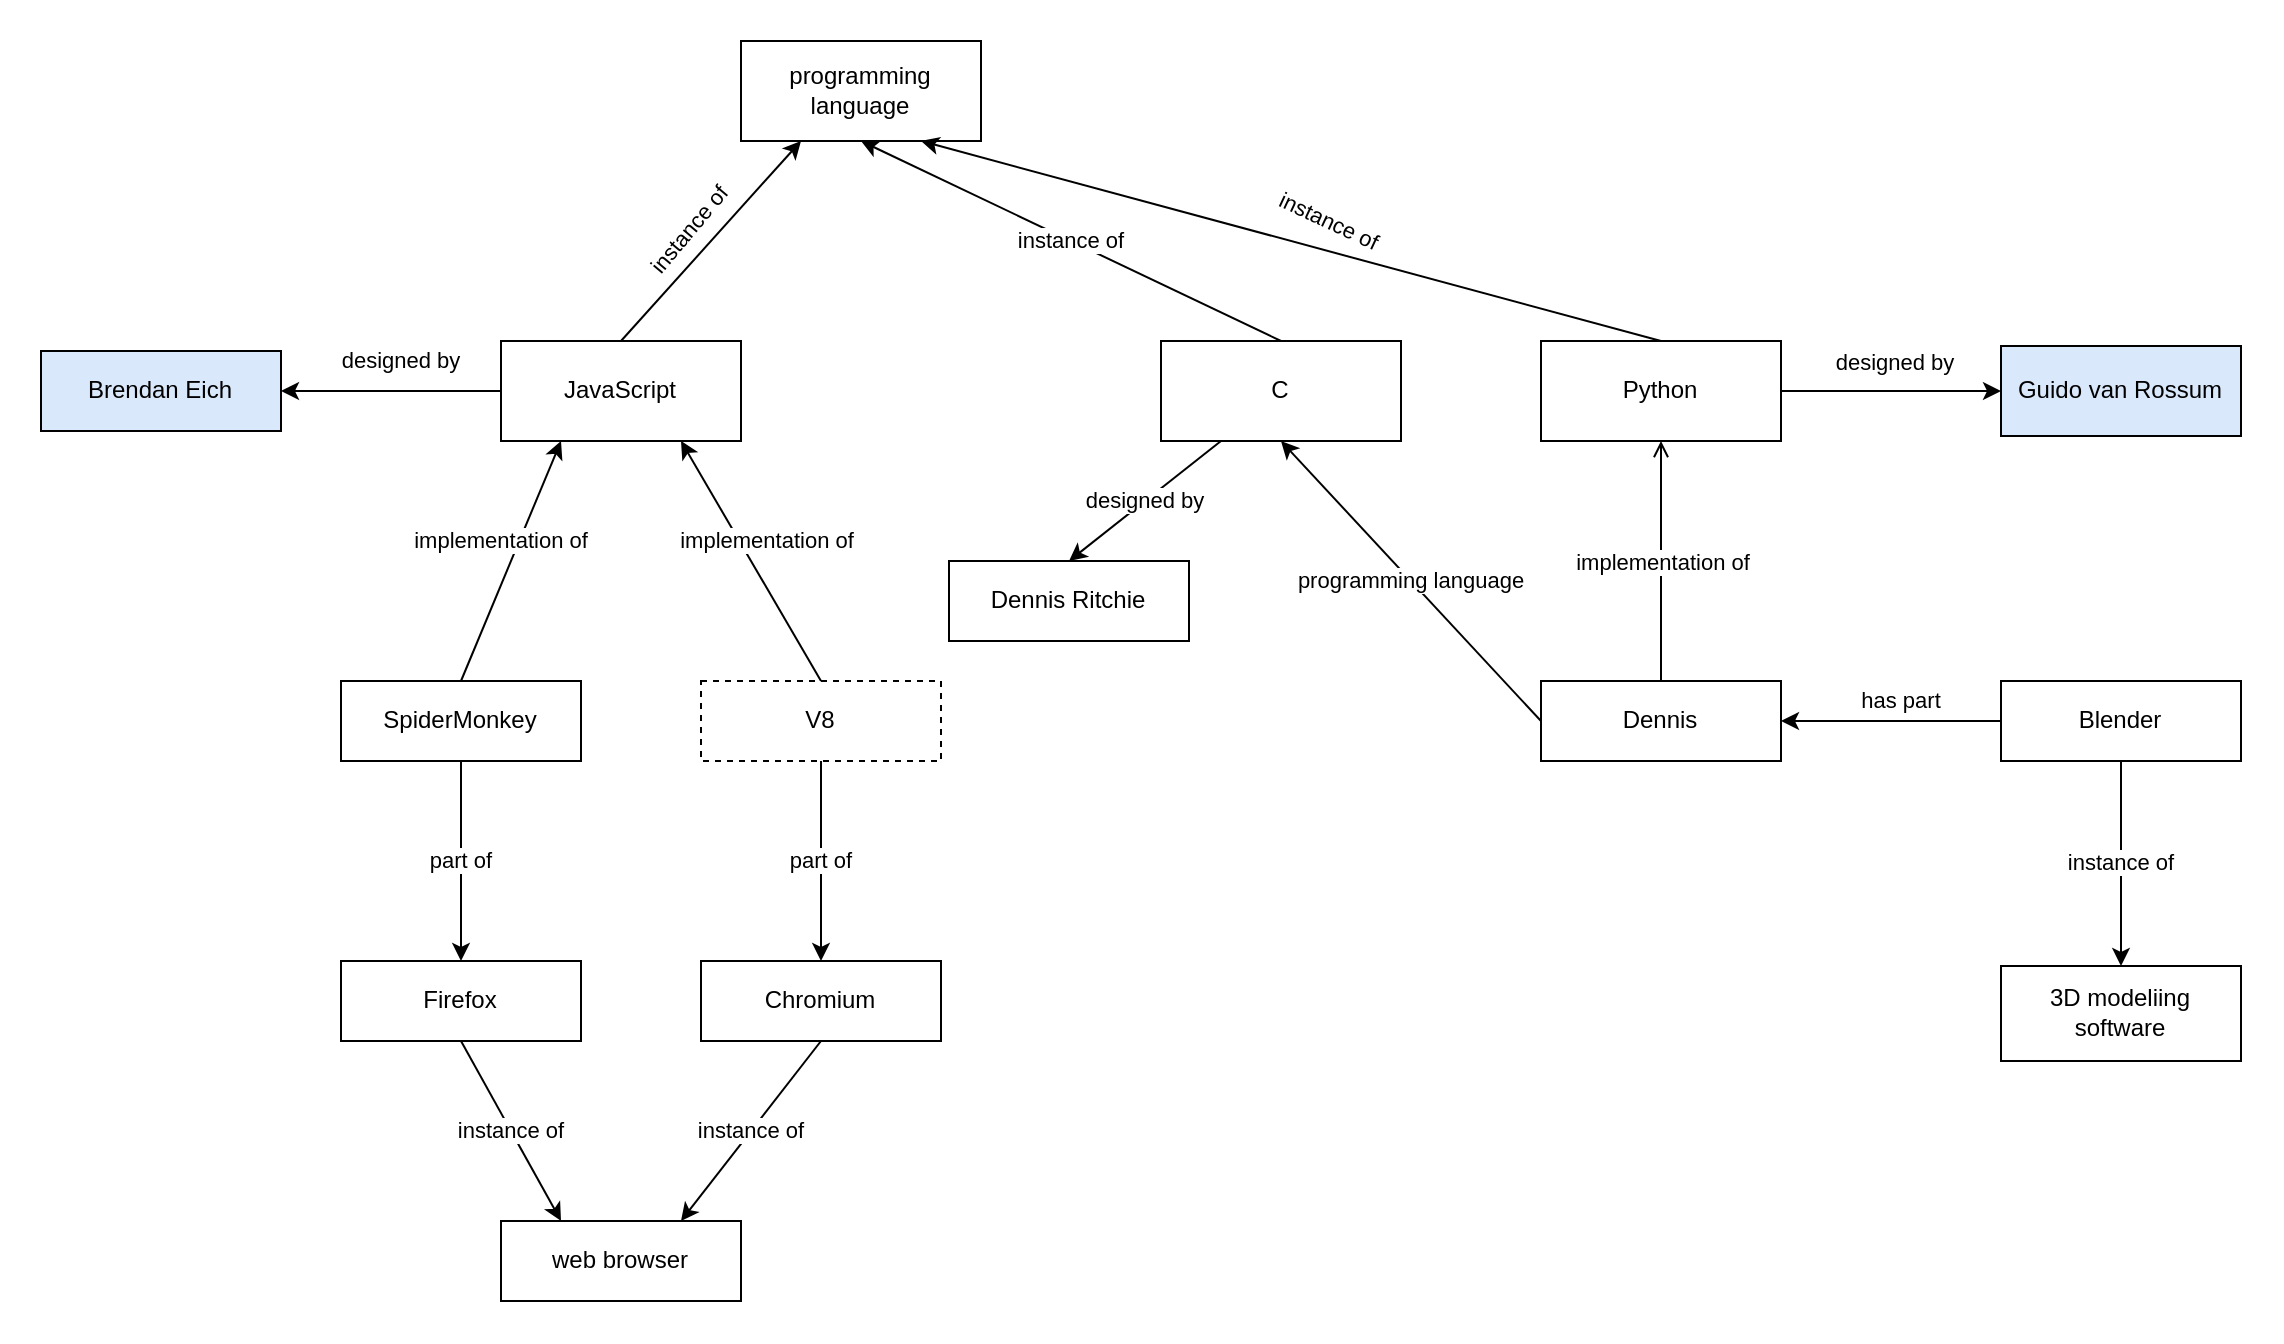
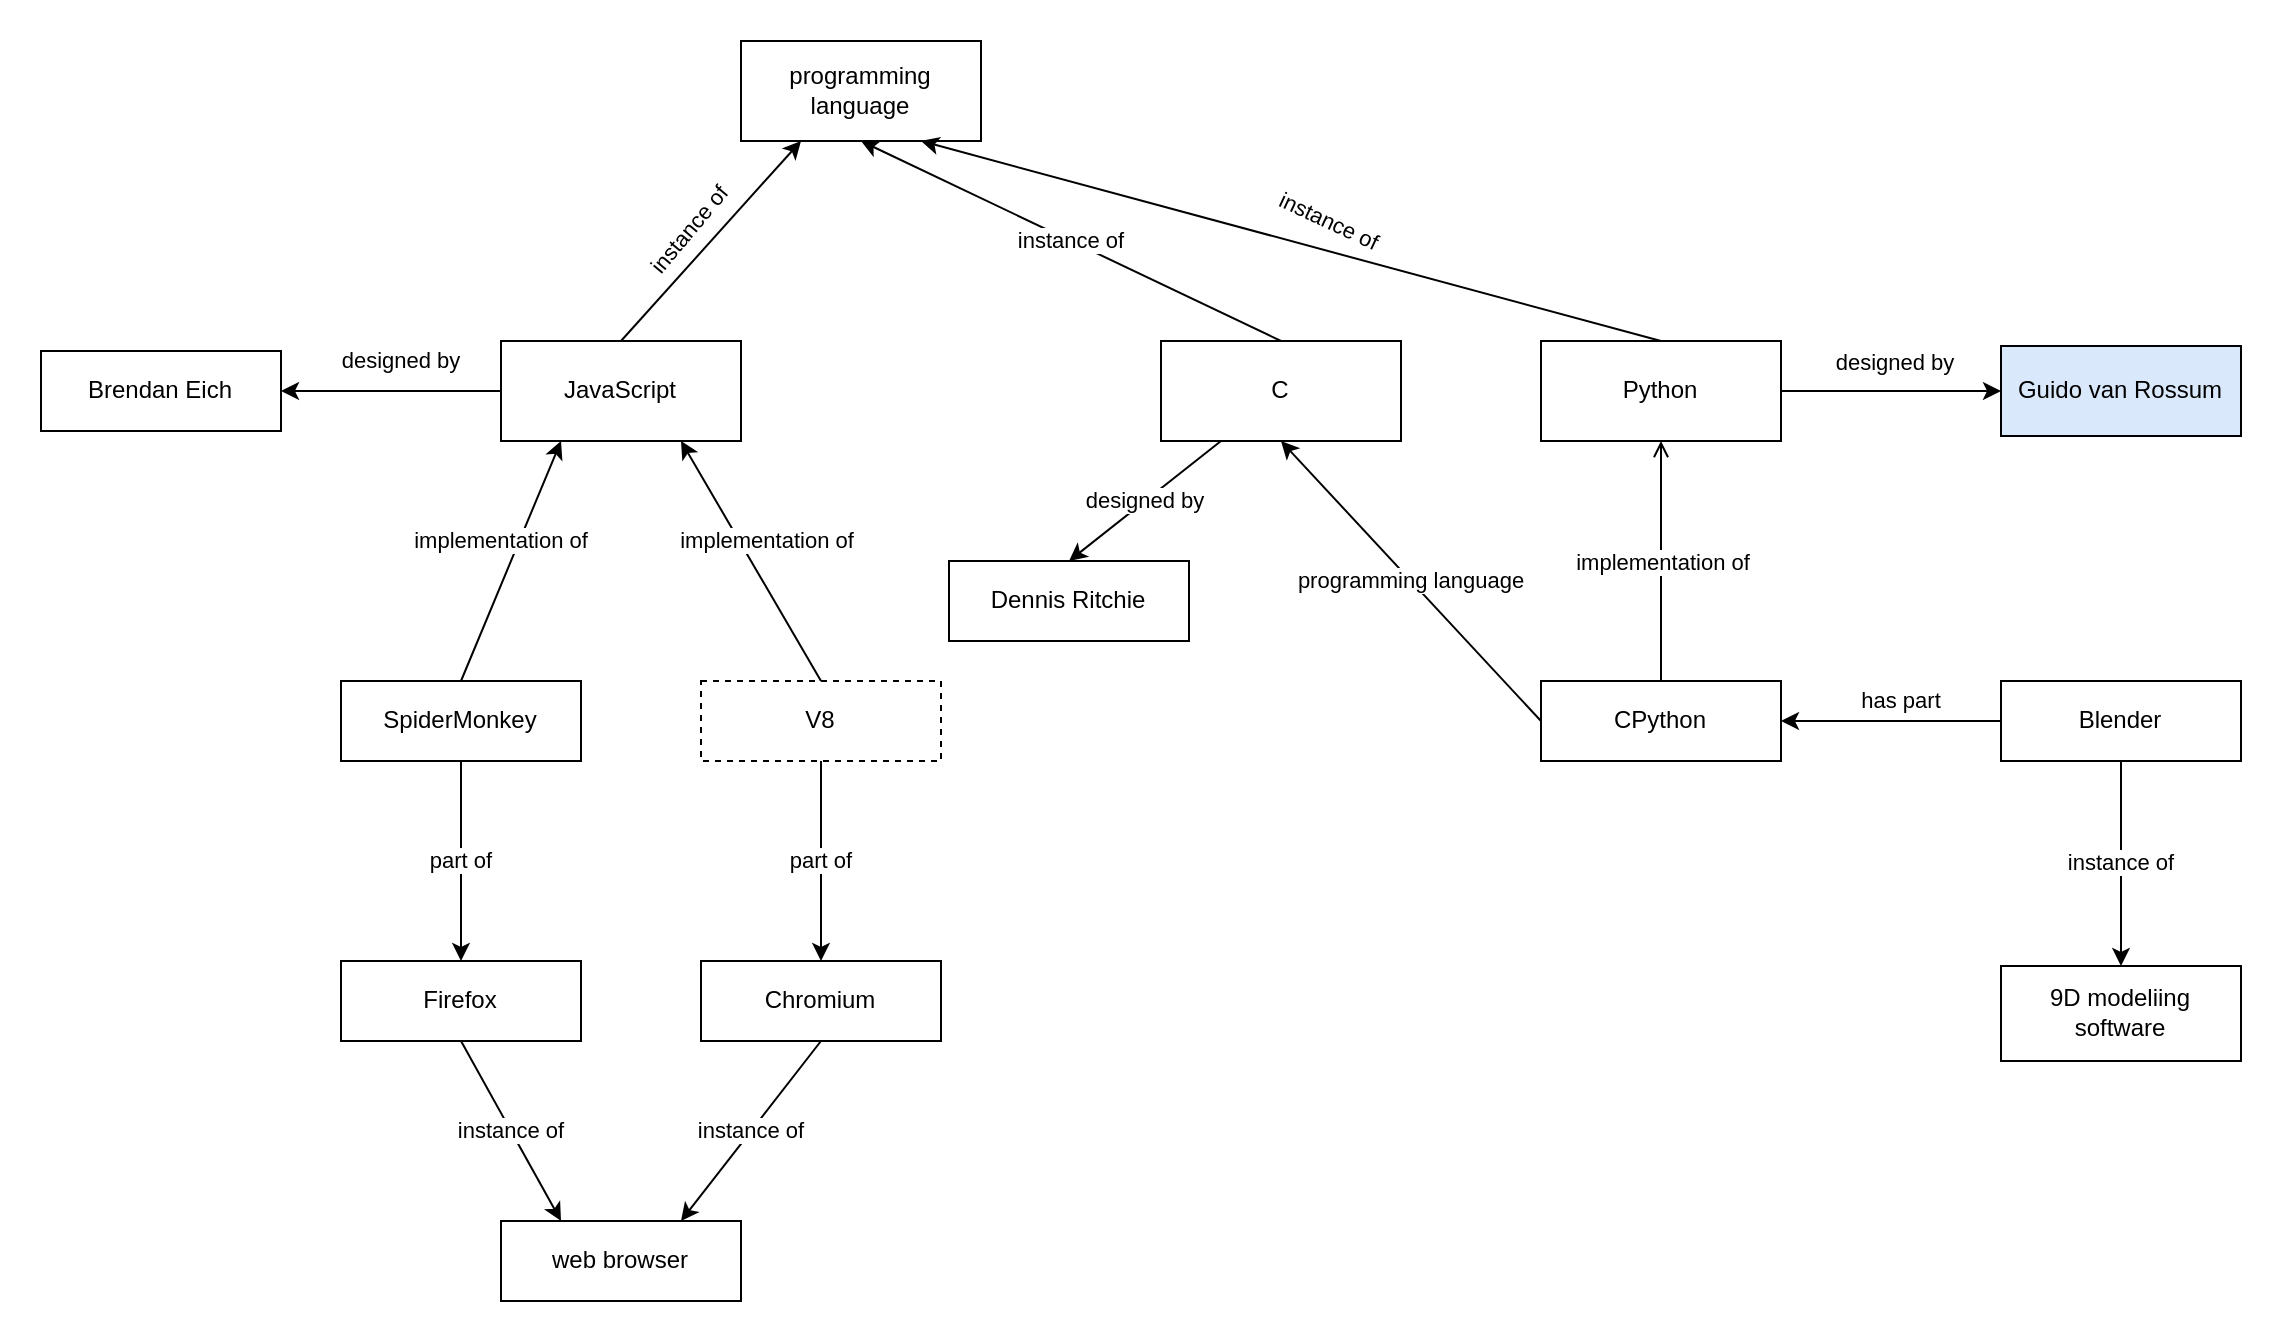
node "Brendan Eich": fillcolor #dae8fc -> #ffffff
node "Dennis": label "Dennis" -> "CPython"
node "3D modeliing software": label "3D modeliing software" -> "9D modeliing software"
